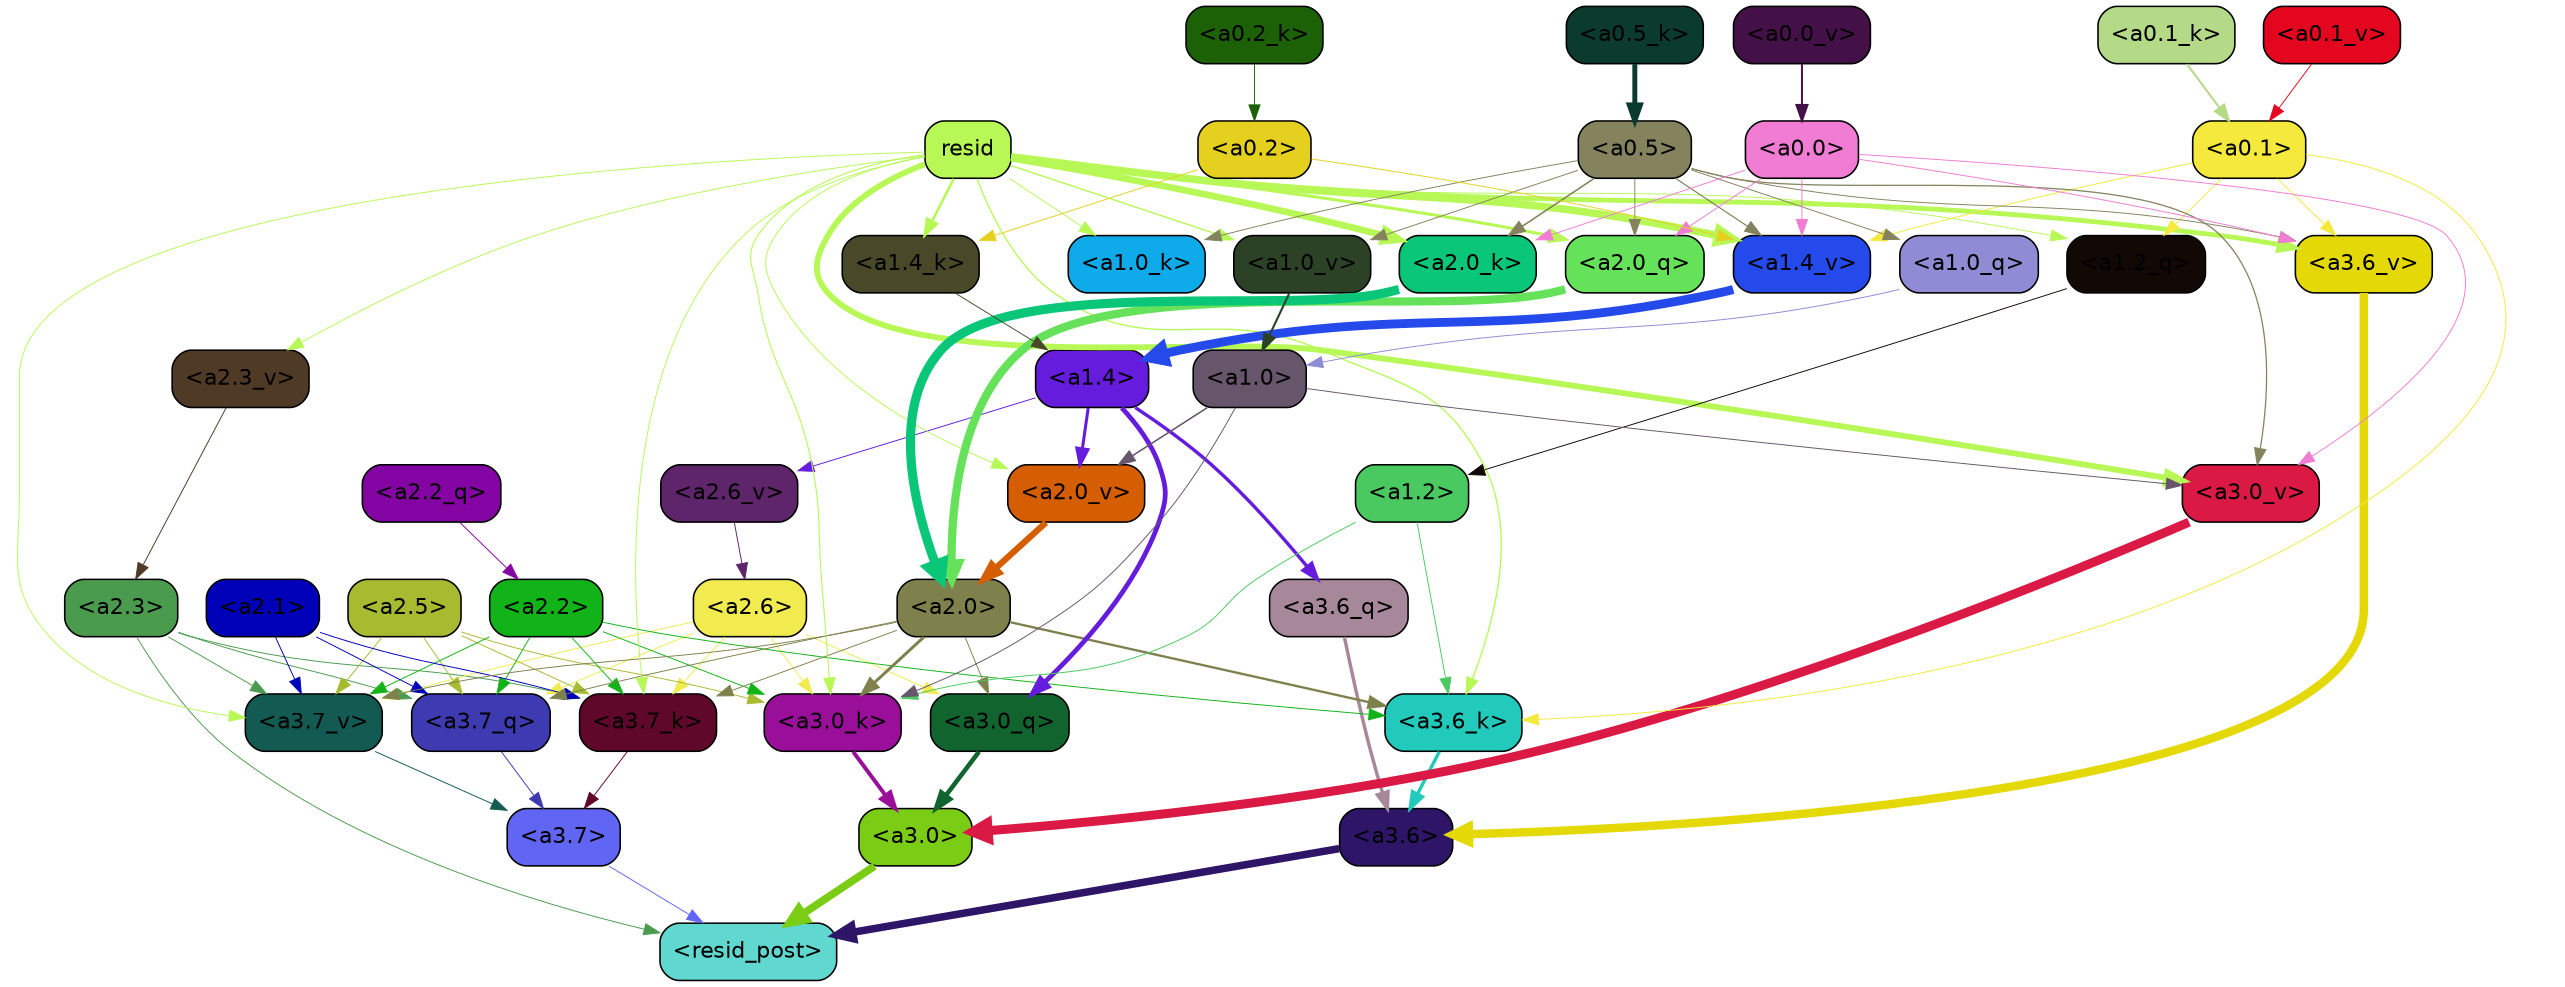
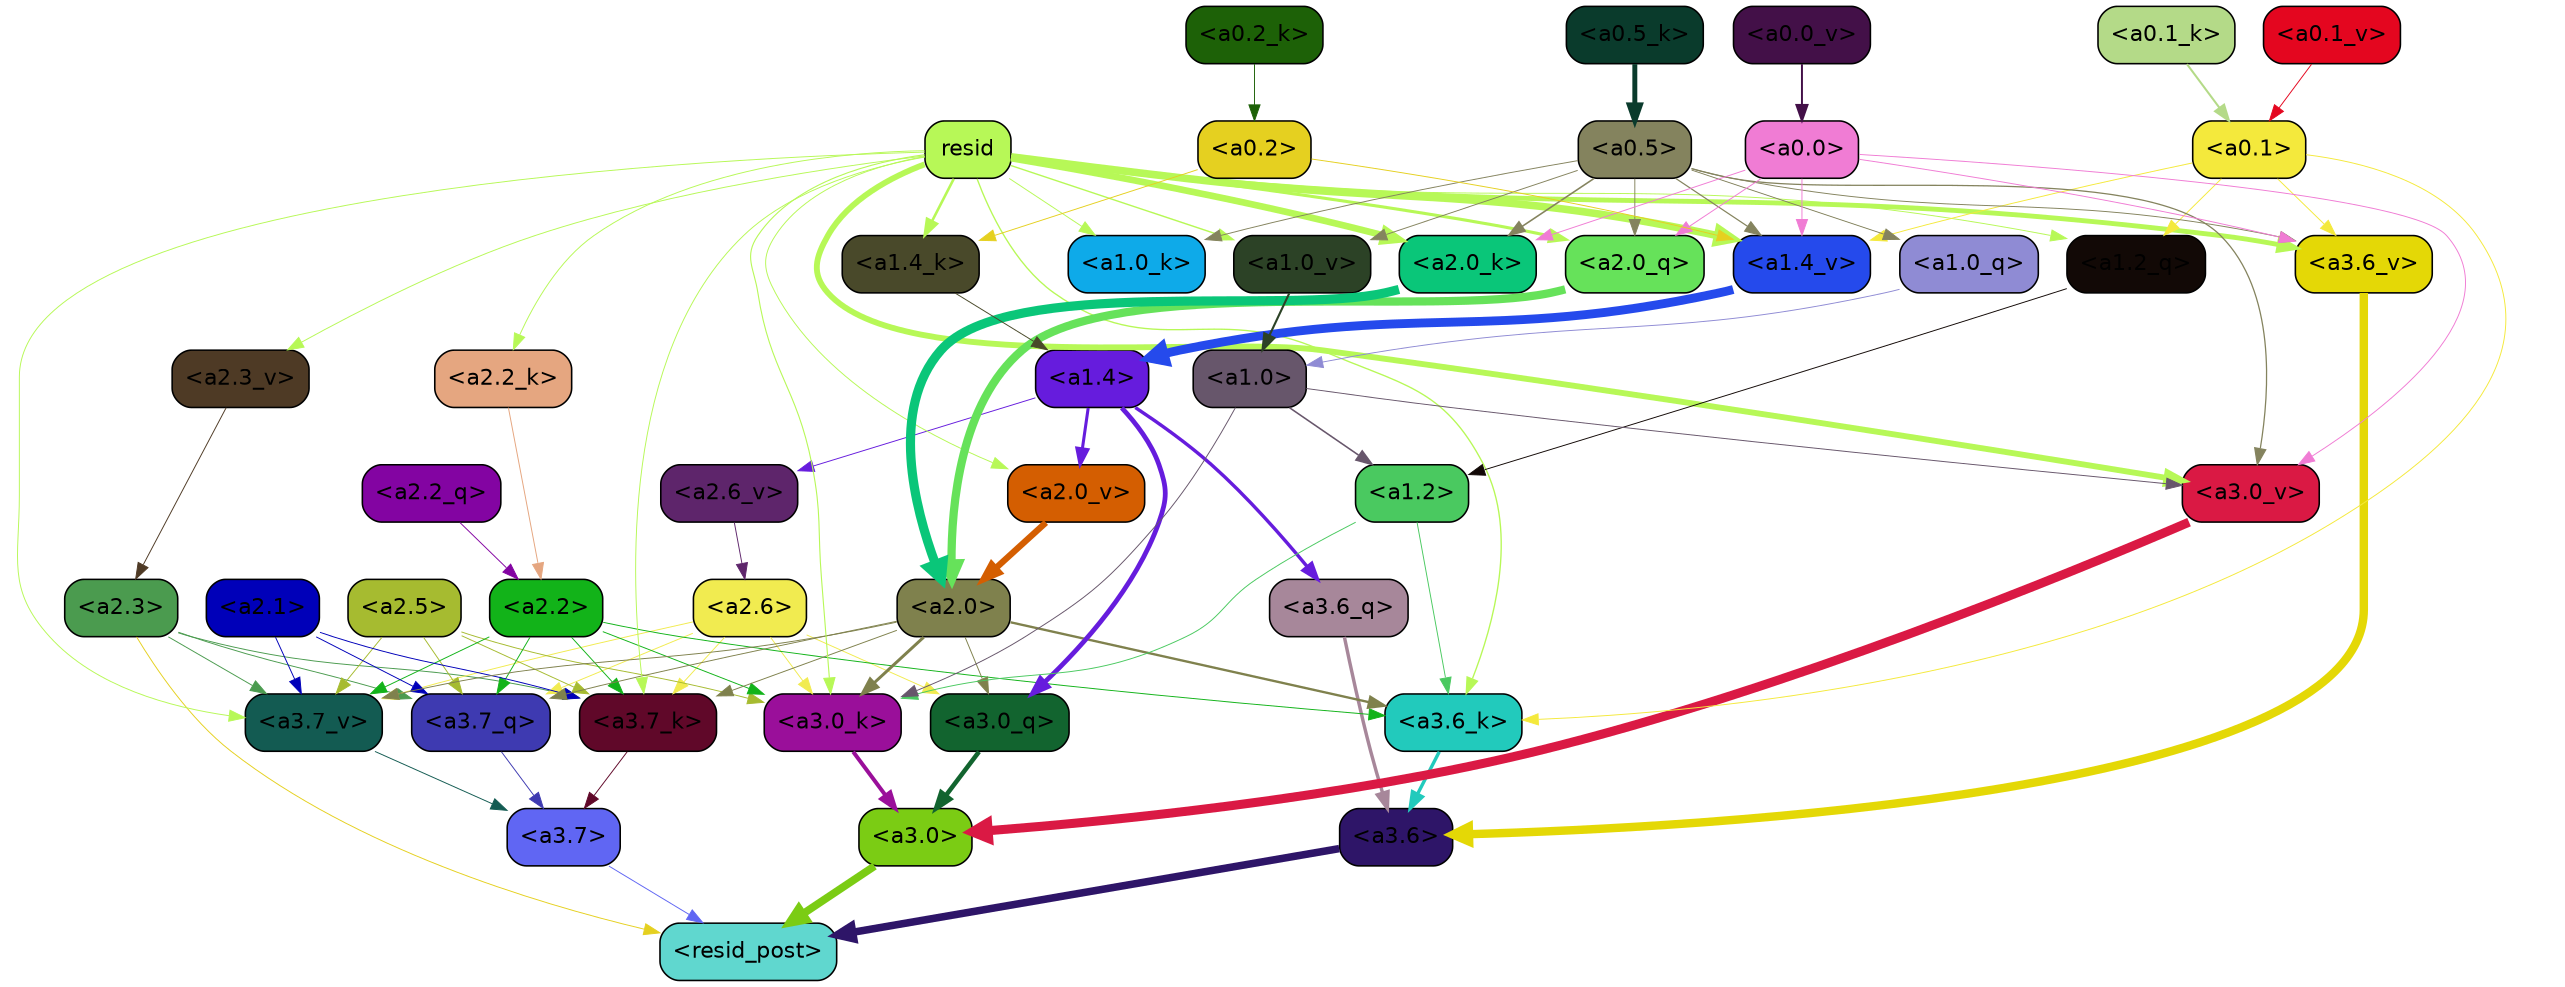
node "<a2.2_k>": added
edge "<a1.0>" -> "<a2.0_v>": now "<a1.0>" -> "<a1.2>"
edge "<a2.3>" -> "<resid_post>": color #4b9b4f -> #e5d020
